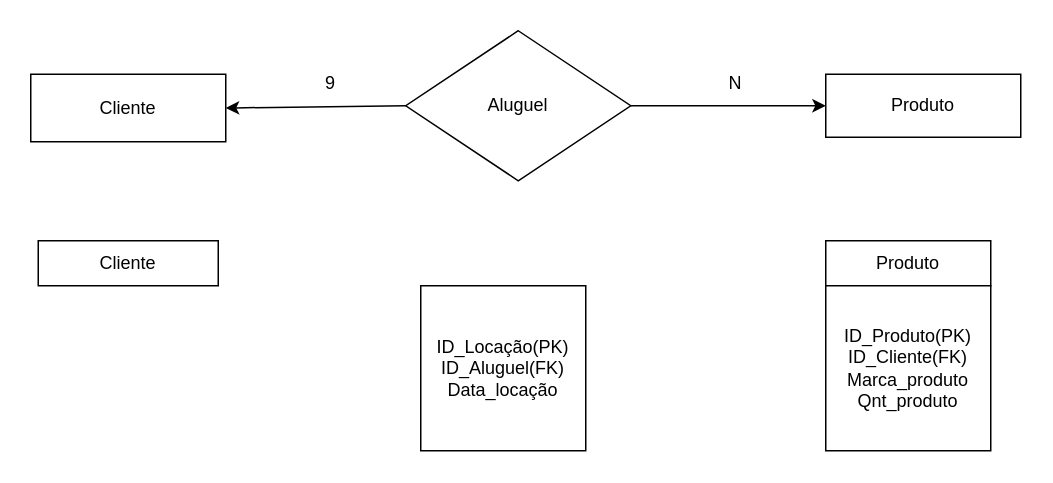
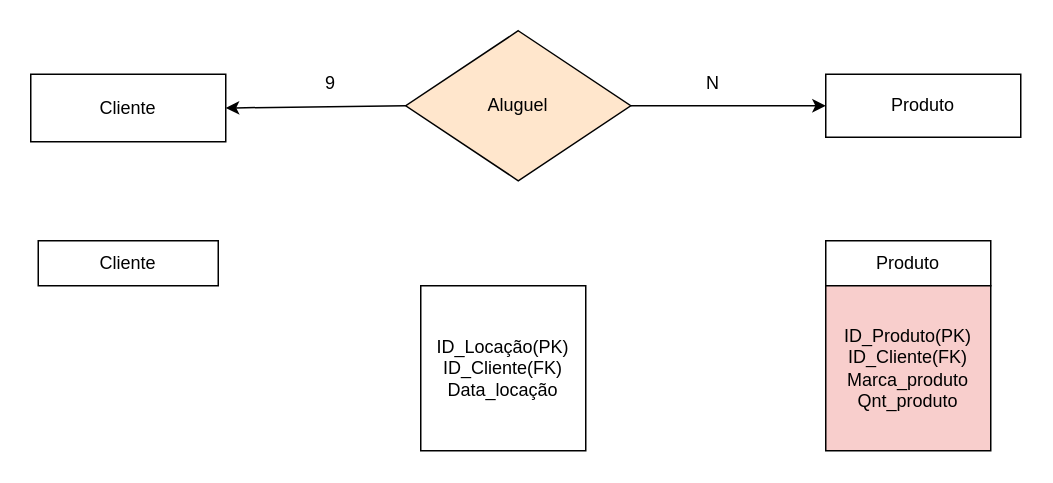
node "N": moved (736, 83) -> (713, 83)
node "Aluguel": fillcolor #ffffff -> #ffe6cc
node "ID_Locação(PK) ID_Aluguel(FK) Data_locação": label "ID_Locação(PK) ID_Aluguel(FK) Data_locação" -> "ID_Locação(PK) ID_Cliente(FK) Data_locação"
node "ID_Produto(PK) ID_Cliente(FK) Marca_produto Qnt_produto": fillcolor #ffffff -> #f8cecc
